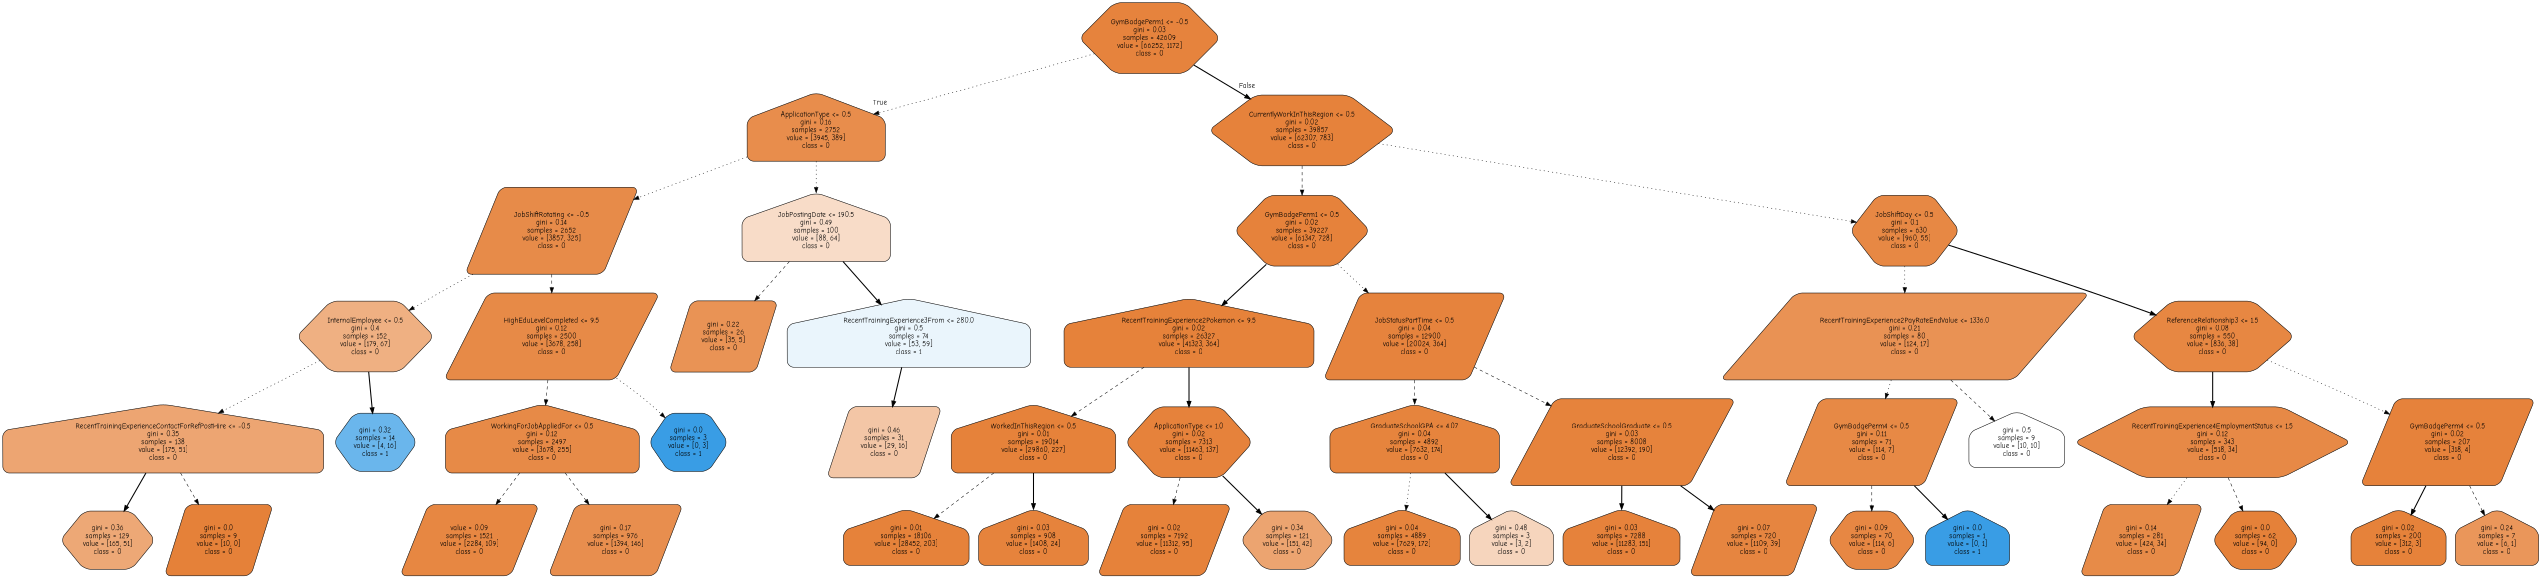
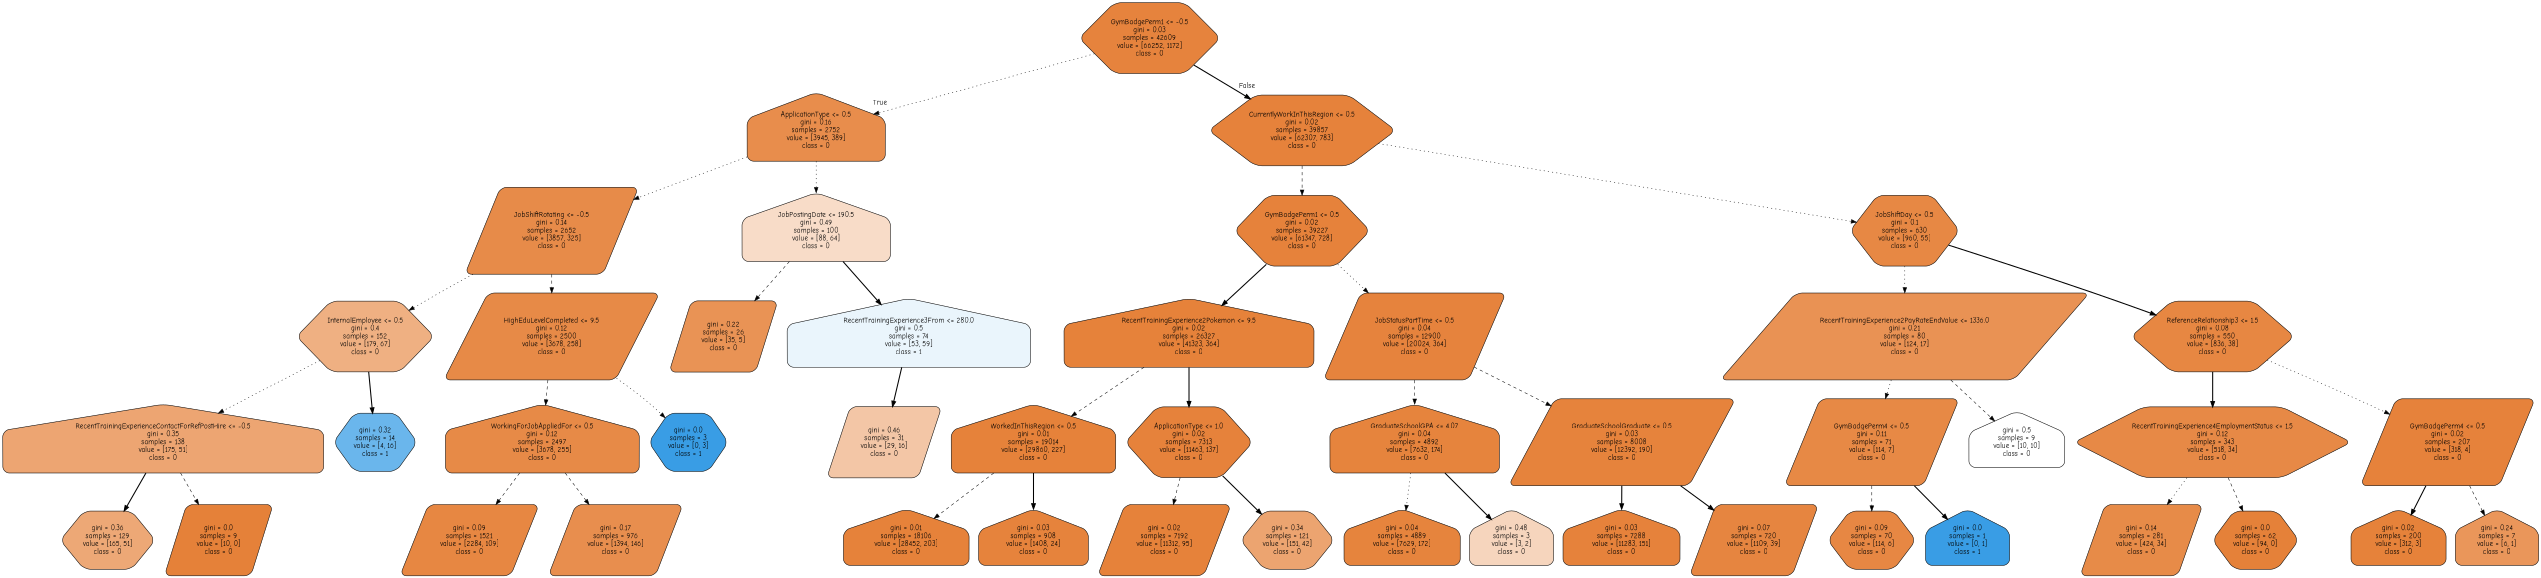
node "value = 0.09 samples = 1521 value = [2284, 109] class = 0": label "value = 0.09 samples = 1521 value = [2284, 109] class = 0" -> "gini = 0.09 samples = 1521 value = [2284, 109] class = 0"
